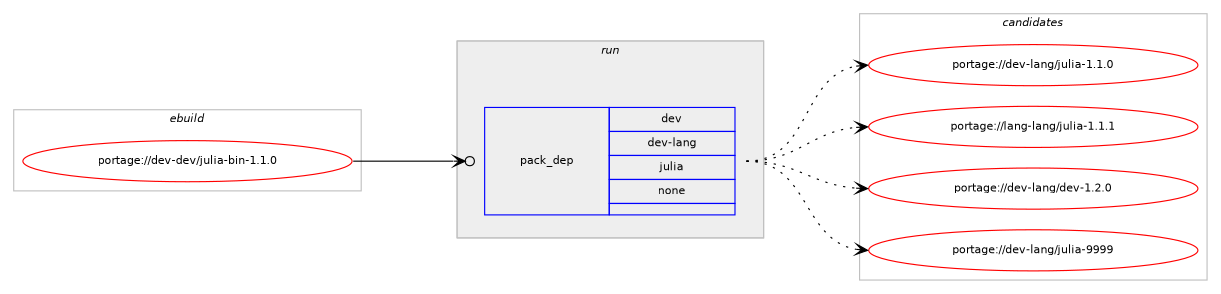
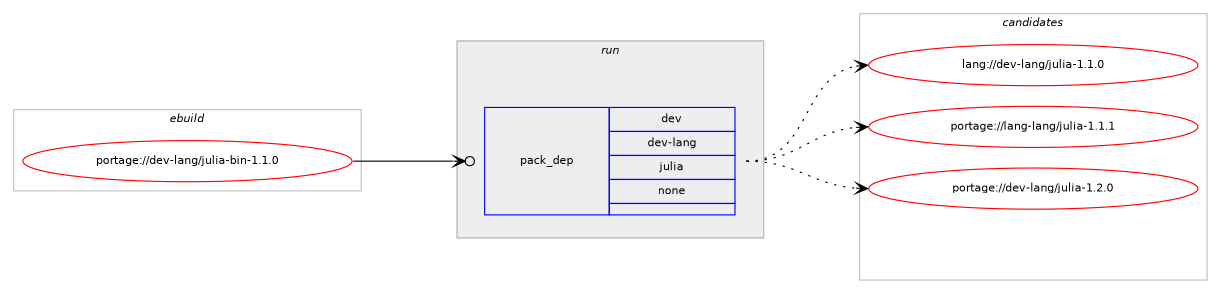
node "portage://dev-lang/julia-1.1.0": label "portage://dev-lang/julia-1.1.0" -> "lang://dev-lang/julia-1.1.0"
node "portage://dev-dev/julia-bin-1.1.0": label "portage://dev-dev/julia-bin-1.1.0" -> "portage://dev-lang/julia-bin-1.1.0"
node "portage://dev-lang/dev-1.2.0": label "portage://dev-lang/dev-1.2.0" -> "portage://dev-lang/julia-1.2.0"
node "portage://dev-lang/julia-9999": removed
